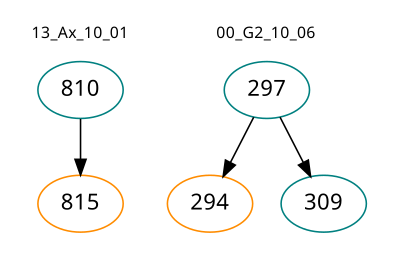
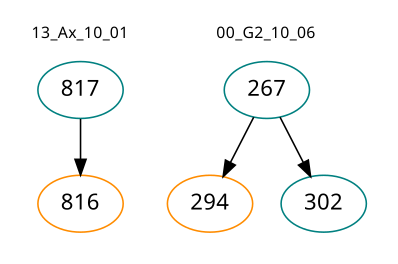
node "810": label "810" -> "817"
node "297": label "297" -> "267"
node "815": label "815" -> "816"
node "309": label "309" -> "302"
